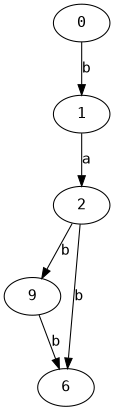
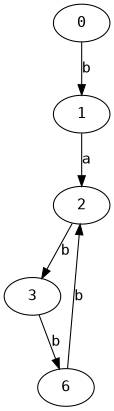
edge "2" -> "6": reversed
node "9": label "9" -> "3"
